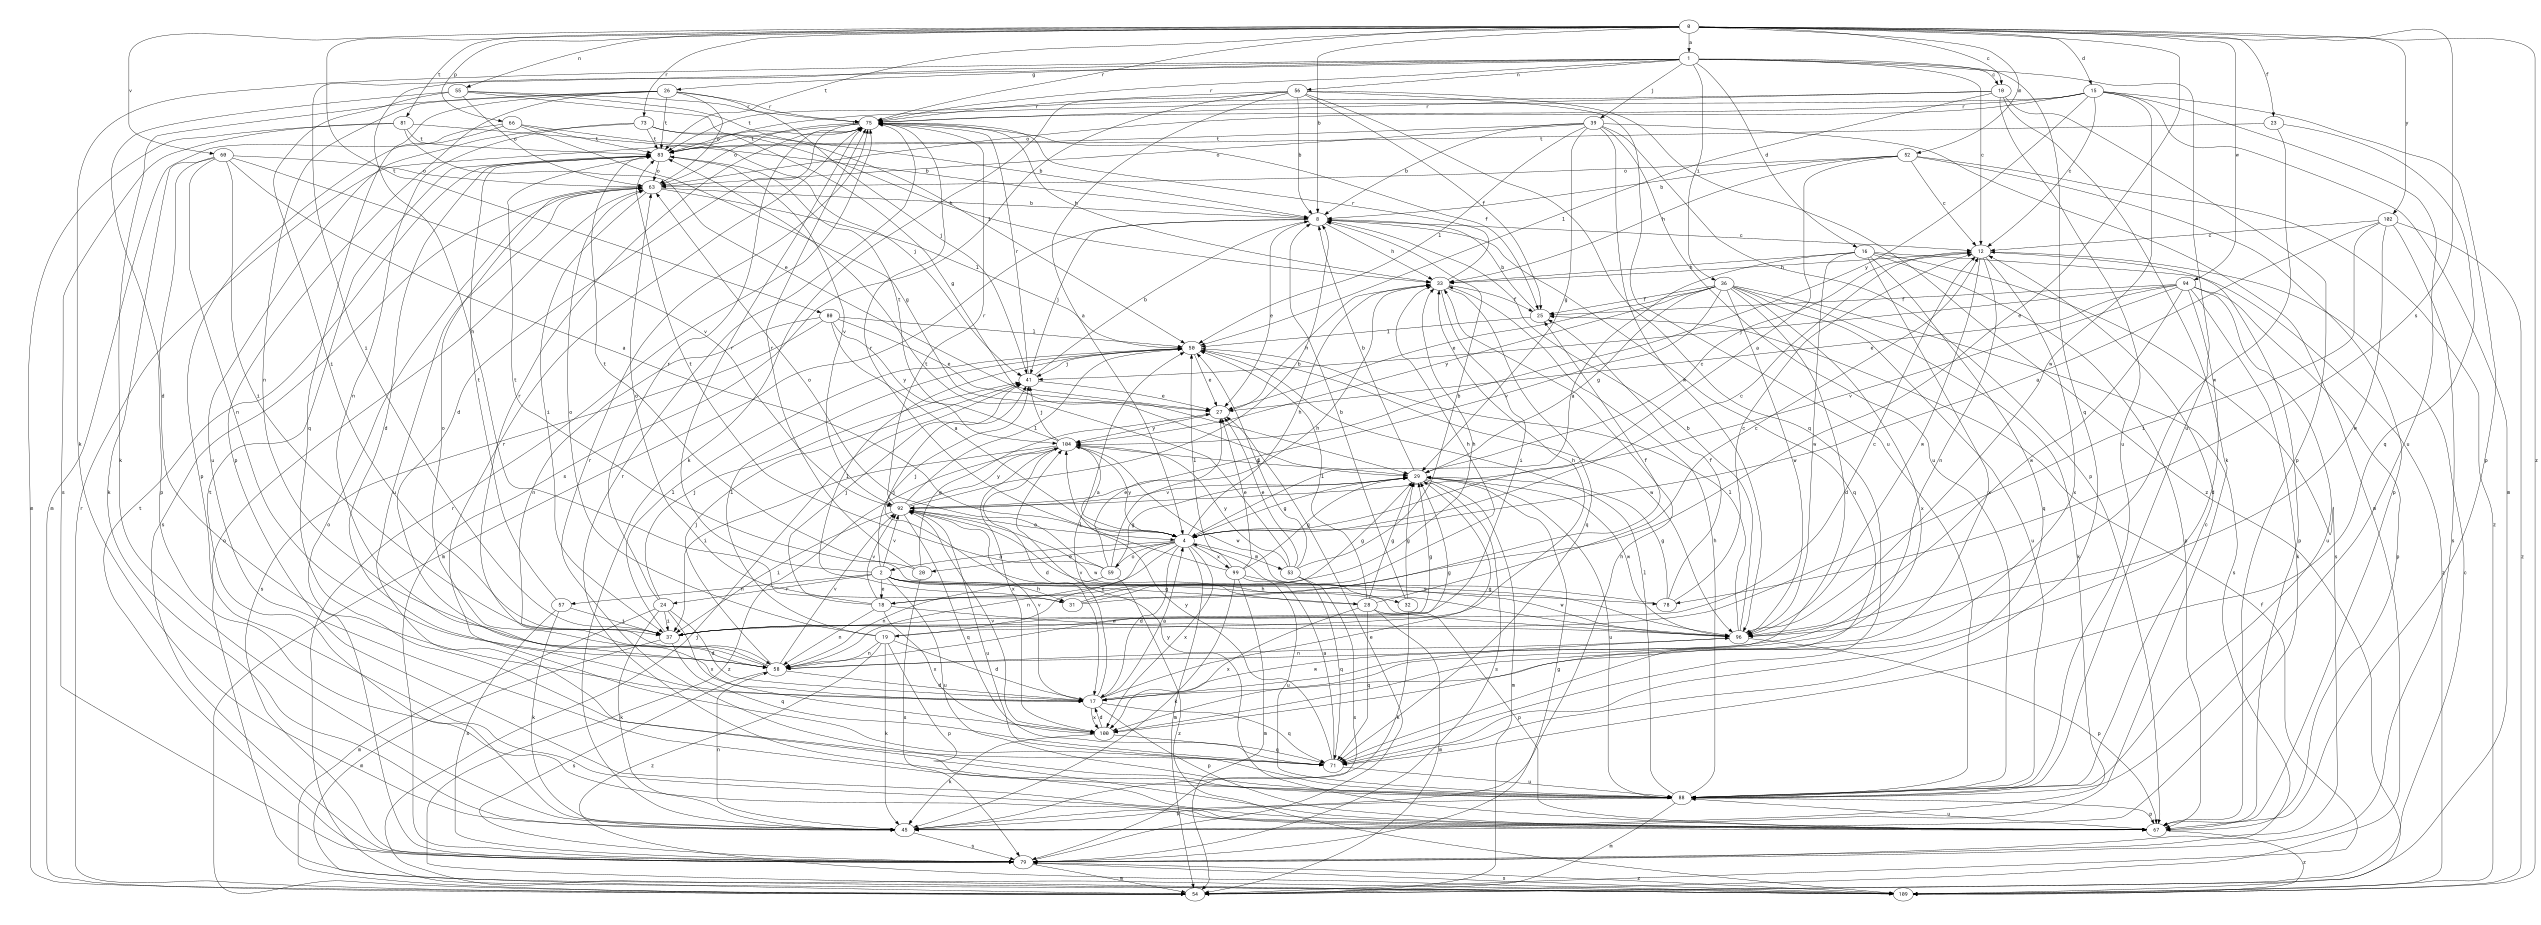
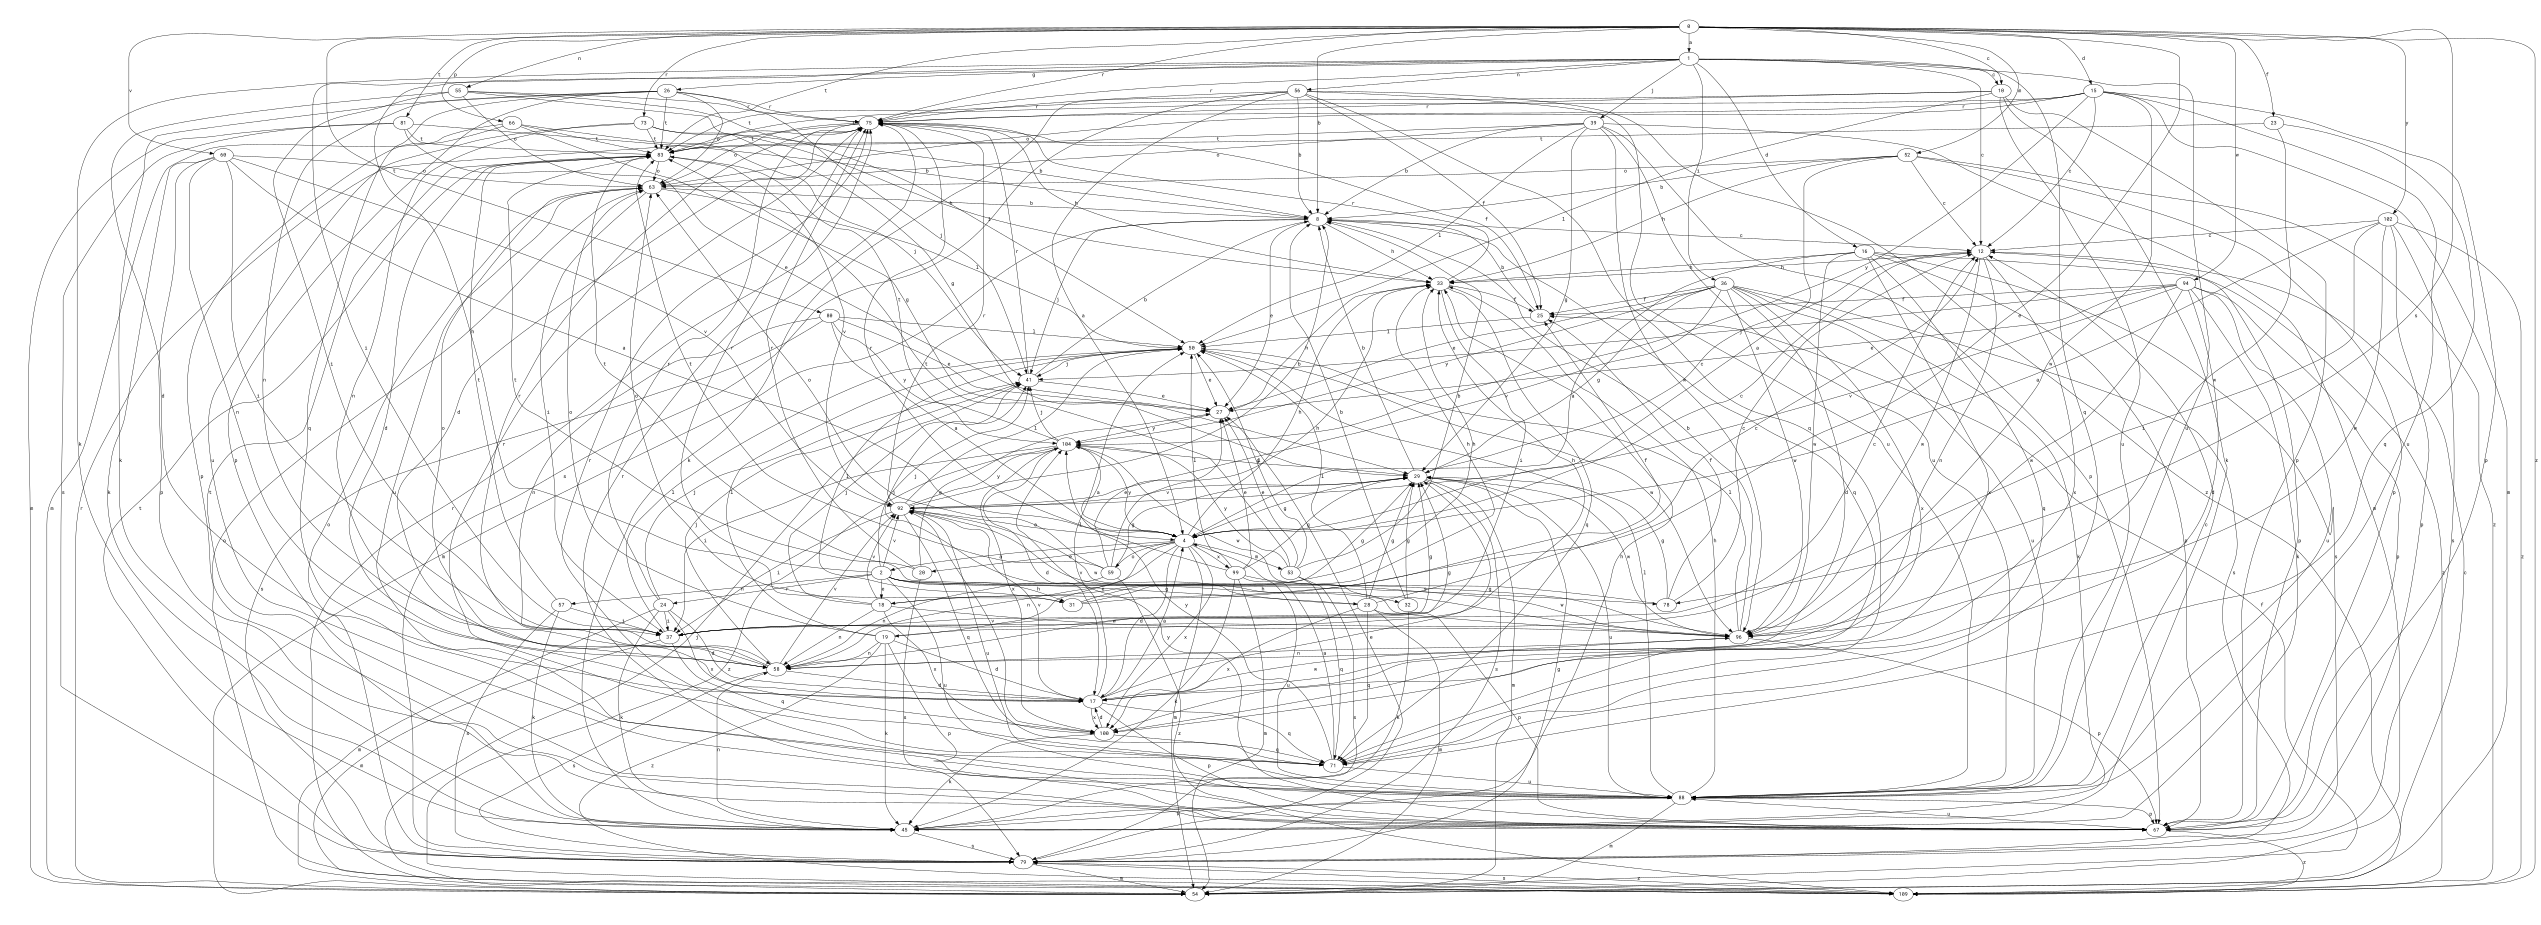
edge "102" -> "67": added, label "p"
edge "63" -> "79": removed, label "s"
